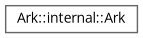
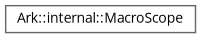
node "Ark::internal::Ark": label "Ark::internal::Ark" -> "Ark::internal::MacroScope"
